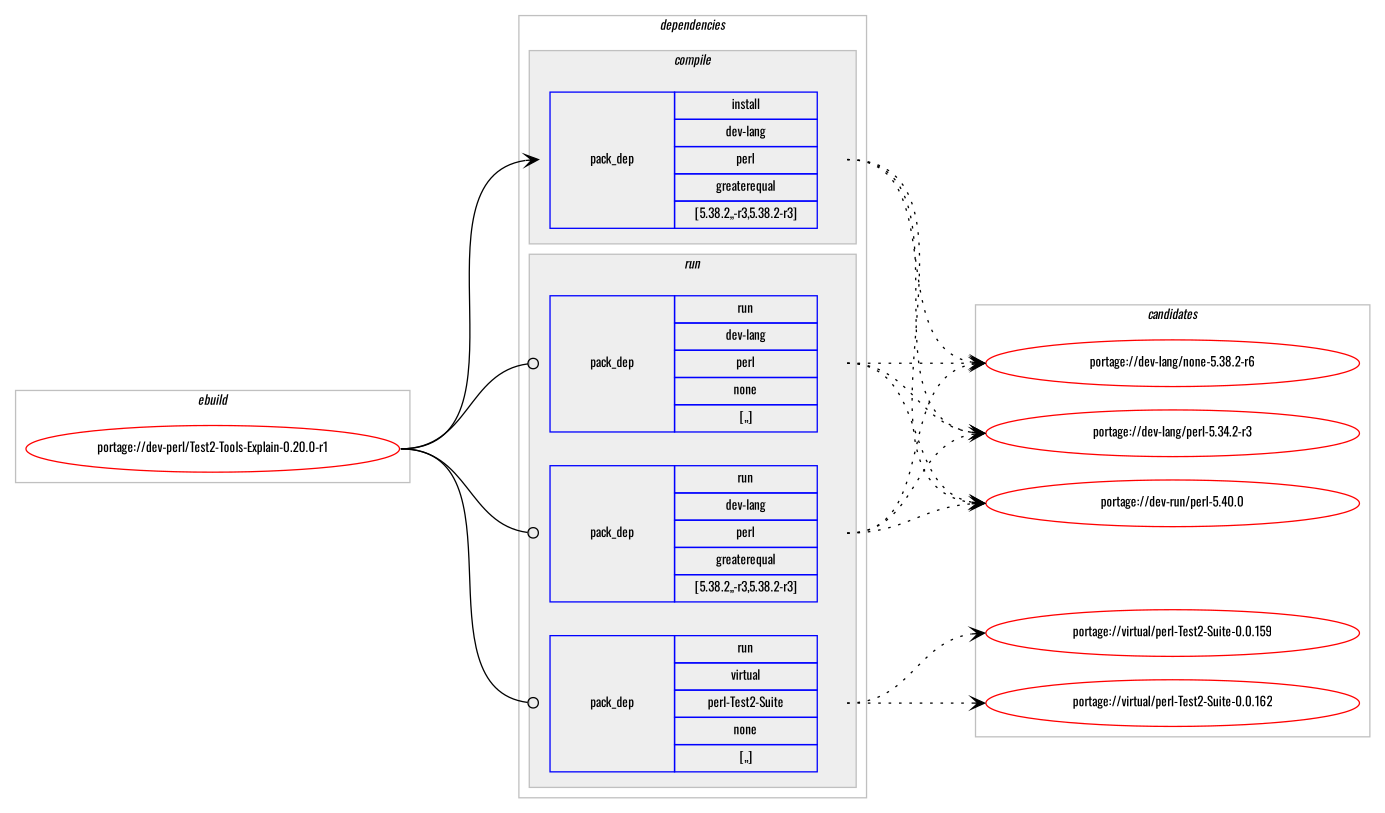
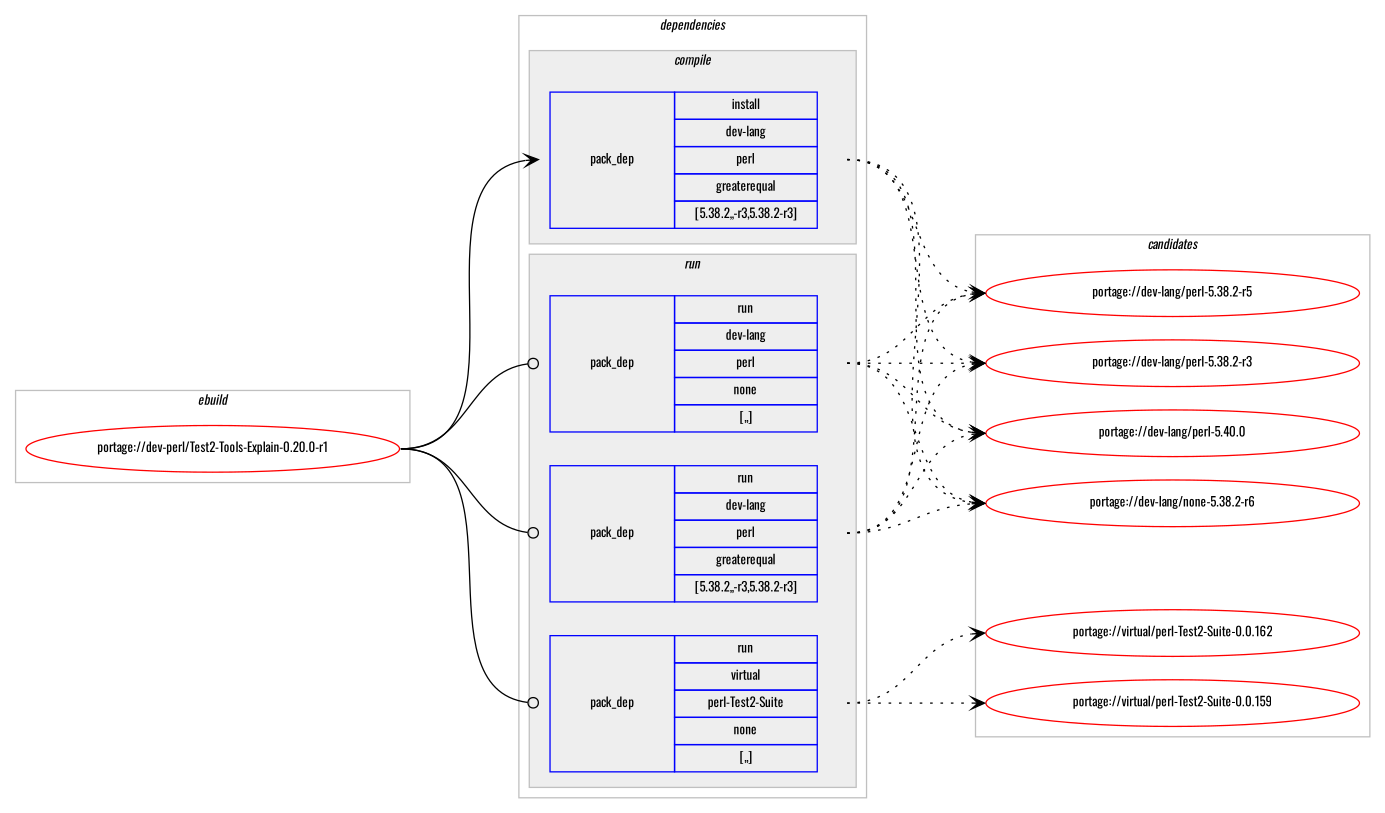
node "portage://dev-lang/perl-5.38.2-r5": added
node "portage://dev-lang/perl-5.34.2-r3": label "portage://dev-lang/perl-5.34.2-r3" -> "portage://dev-lang/perl-5.38.2-r3"
node "portage://dev-run/perl-5.40.0": label "portage://dev-run/perl-5.40.0" -> "portage://dev-lang/perl-5.40.0"
